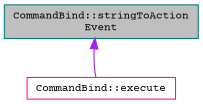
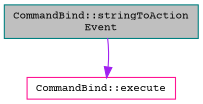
edge "CommandBind::execute" -> "CommandBind::stringToAction Event": reversed
